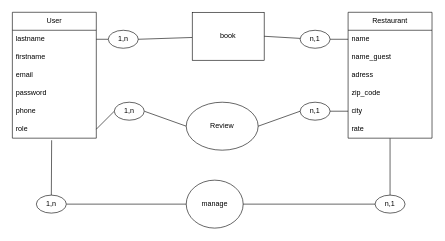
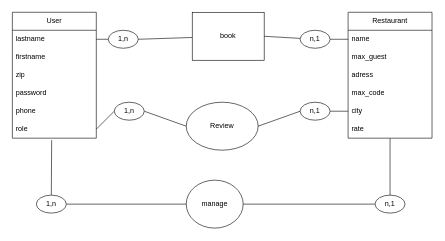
node "name_guest": label "name_guest" -> "max_guest"
node "email": label "email" -> "zip"
node "zip_code": label "zip_code" -> "max_code"
